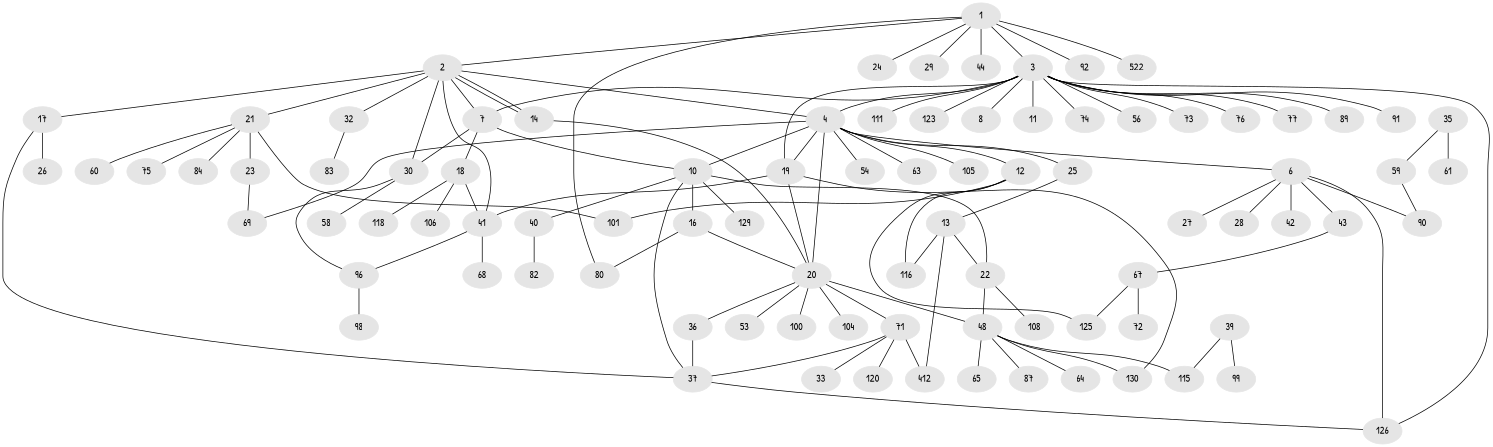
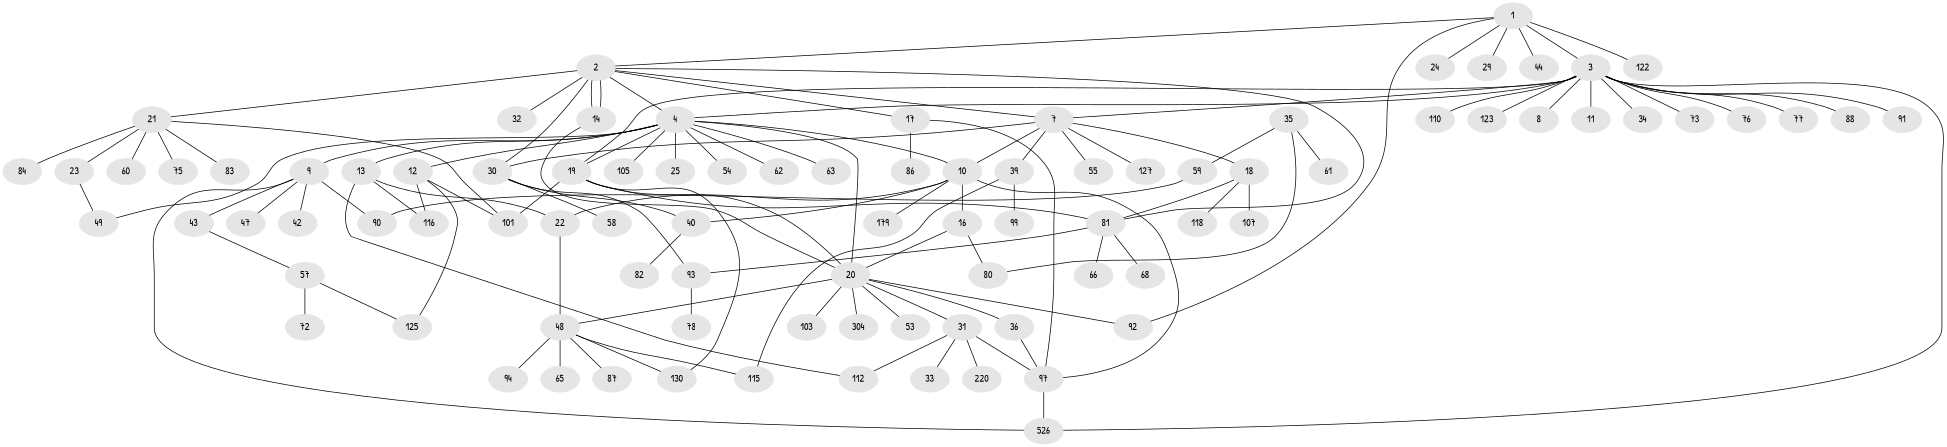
edge "1" -- "80": now "35" -- "80"
node "522": label "522" -> "122"
node "111": label "111" -> "110"
node "74": label "74" -> "34"
node "56": removed
node "89": label "89" -> "88"
edge "32" -- "83": now "21" -- "83"
edge "7" -- "39": added
node "26": label "26" -> "86"
node "62": added
node "55": added
node "127": added
node "6": label "6" -> "9"
edge "30" -- "40": added
edge "25" -- "13": now "4" -- "13"
edge "19" -- "101": added
node "69": label "69" -> "49"
node "106": label "106" -> "107"
node "41": label "41" -> "81"
node "129": label "129" -> "179"
node "27": label "27" -> "47"
node "28": removed
node "96": label "96" -> "93"
node "66": added
node "67": label "67" -> "57"
edge "20" -- "92": added
node "98": label "98" -> "78"
node "100": label "100" -> "103"
node "104": label "104" -> "304"
node "71": label "71" -> "31"
node "108": removed
node "37": label "37" -> "97"
node "120": label "120" -> "220"
node "412": label "412" -> "112"
node "64": label "64" -> "94"
node "126": label "126" -> "526"
